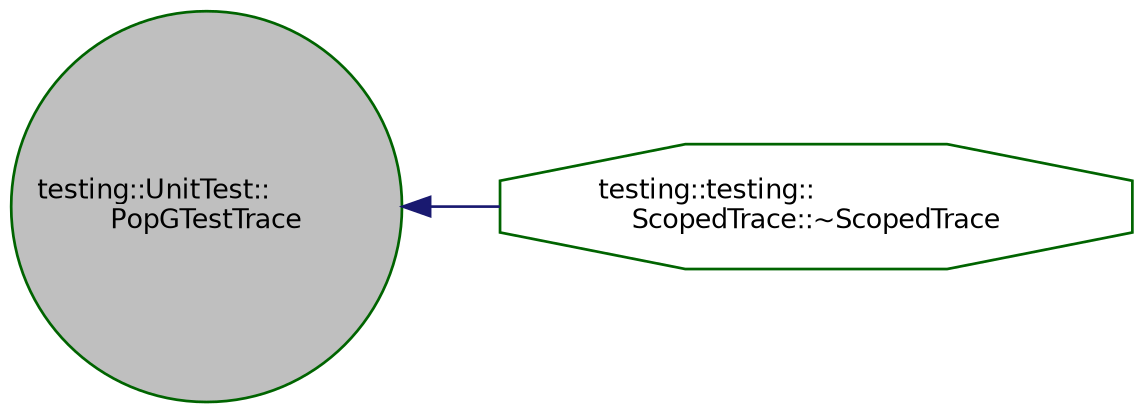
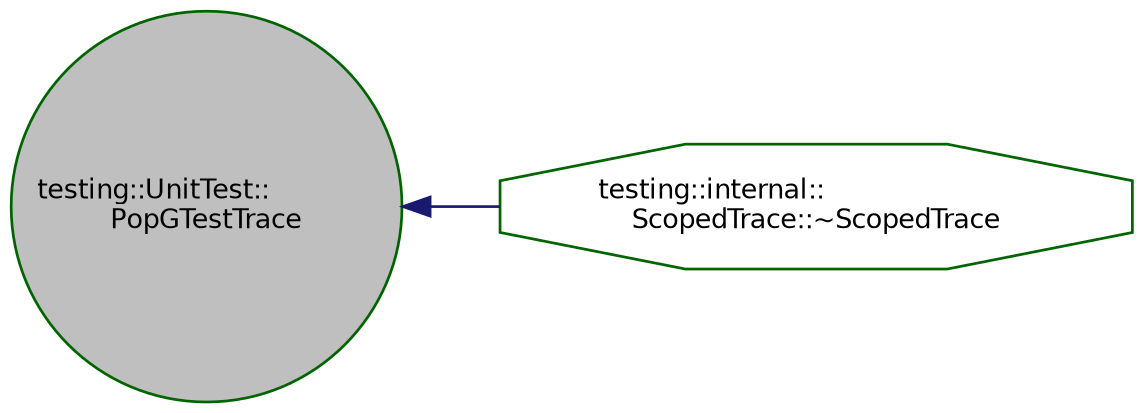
node "testing::testing:: ScopedTrace::~ScopedTrace": label "testing::testing:: ScopedTrace::~ScopedTrace" -> "testing::internal:: ScopedTrace::~ScopedTrace"
